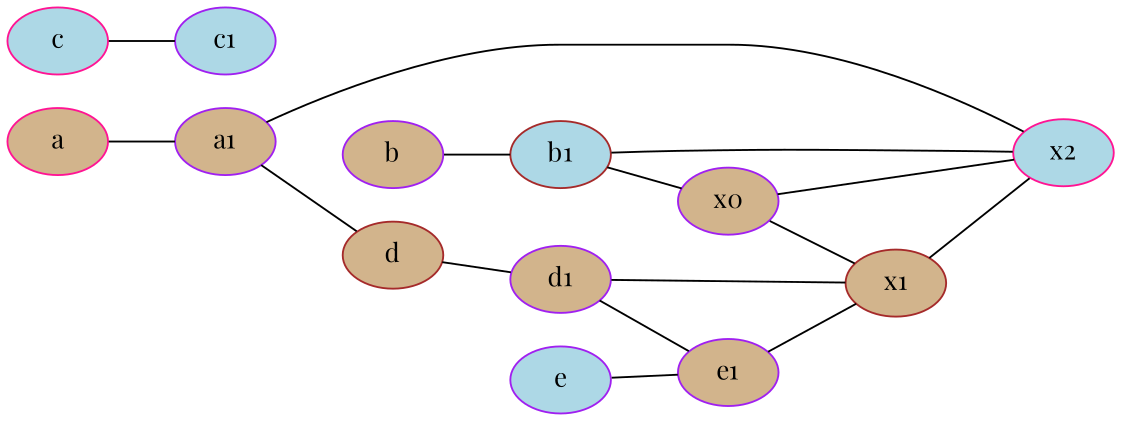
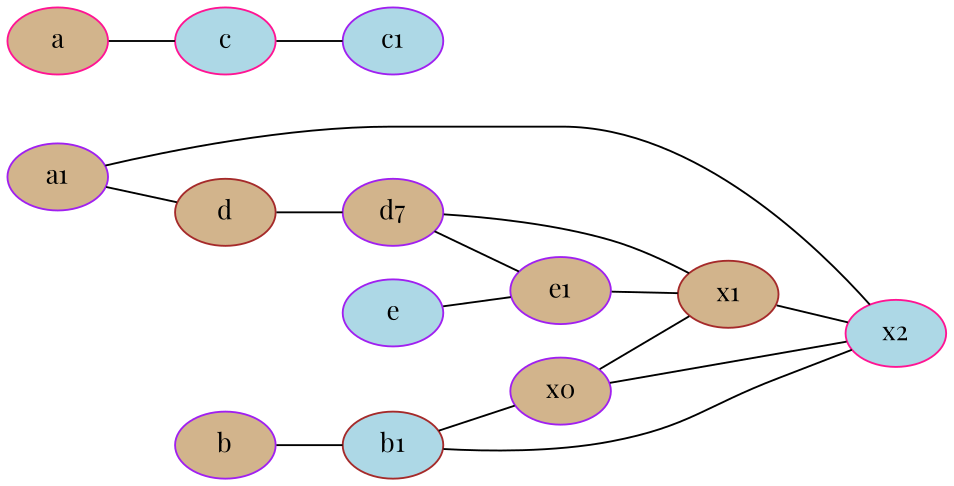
edge "a" -- "a1": now "a" -- "c"
node "d1": label "d1" -> "d7"
